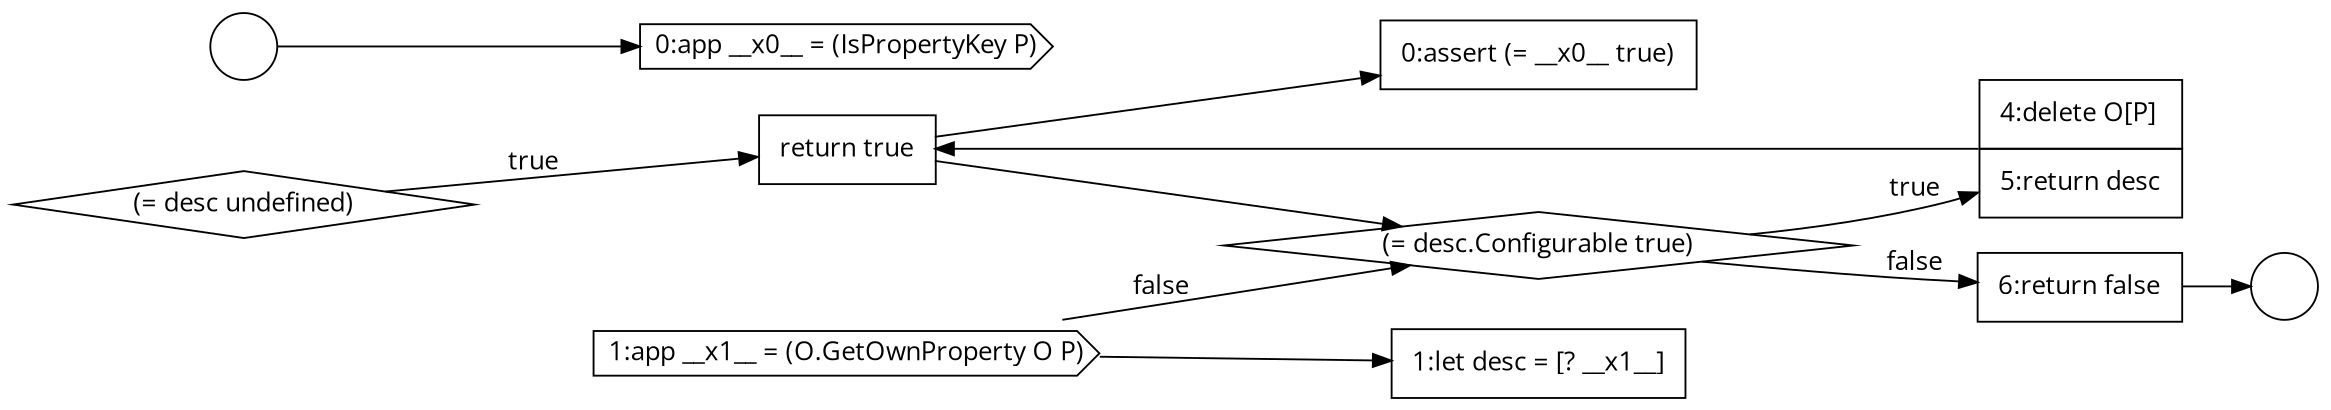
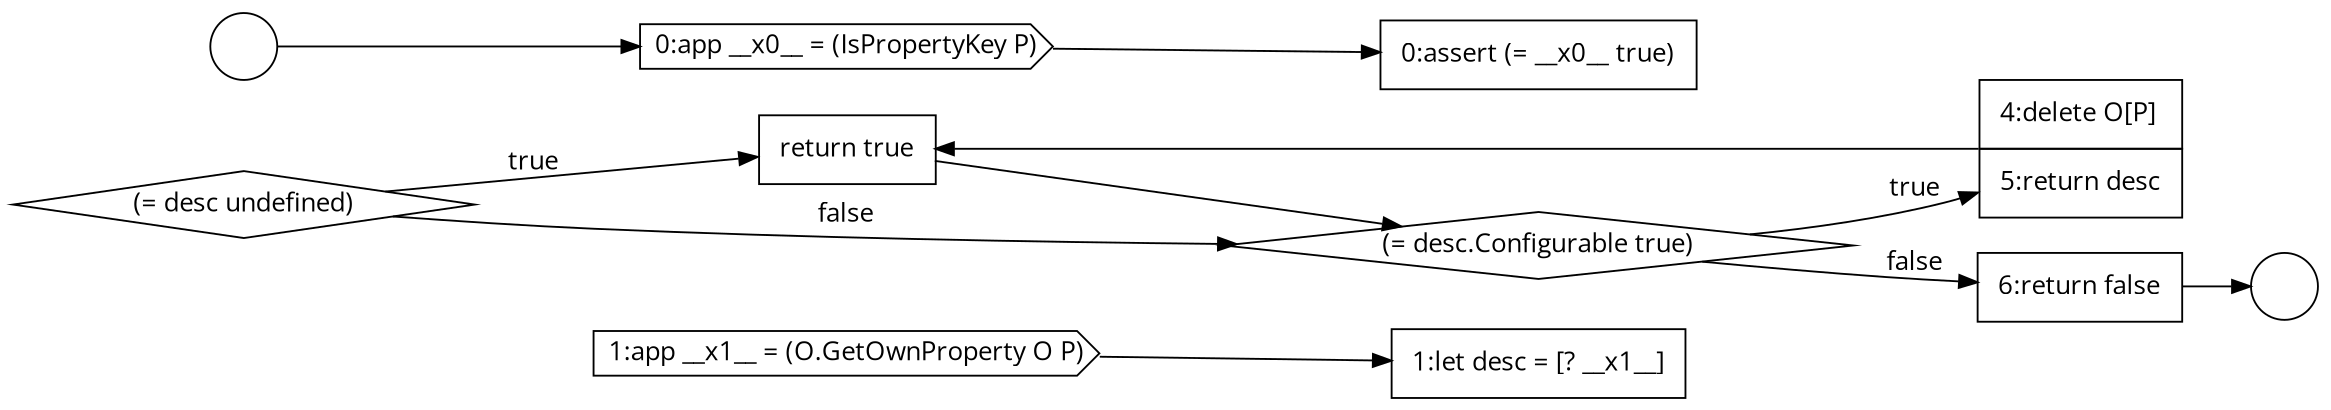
edge "return true" -> "0:assert (= __x0__ true)": now "0:app __x0__ = (IsPropertyKey P)" -> "0:assert (= __x0__ true)"
edge "1:app __x1__ = (O.GetOwnProperty O P)" -> "(= desc.Configurable true)": now "(= desc undefined)" -> "(= desc.Configurable true)"
